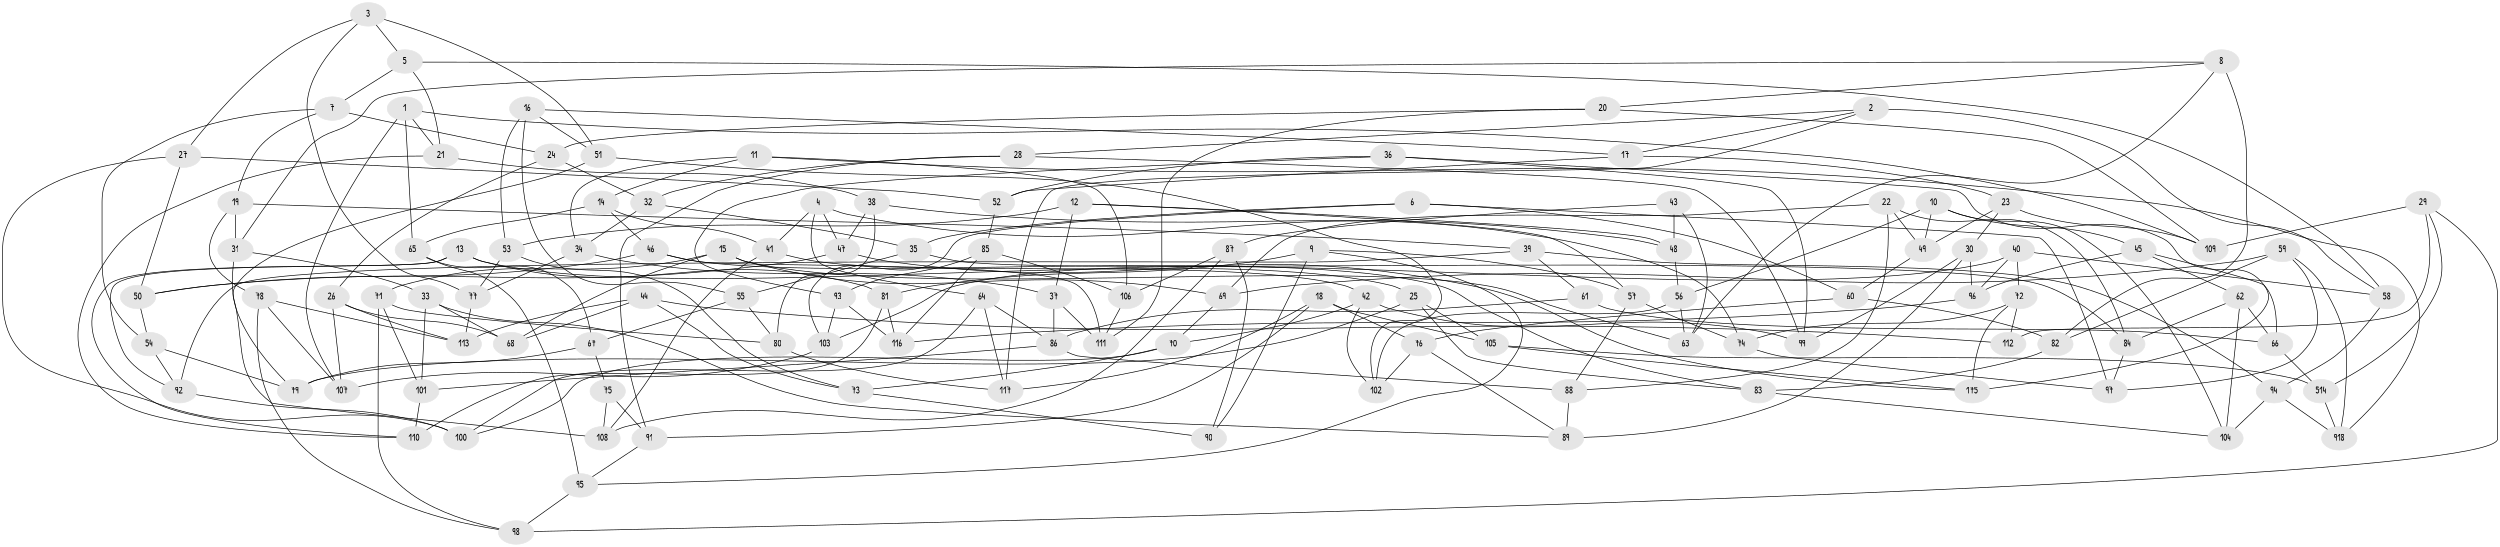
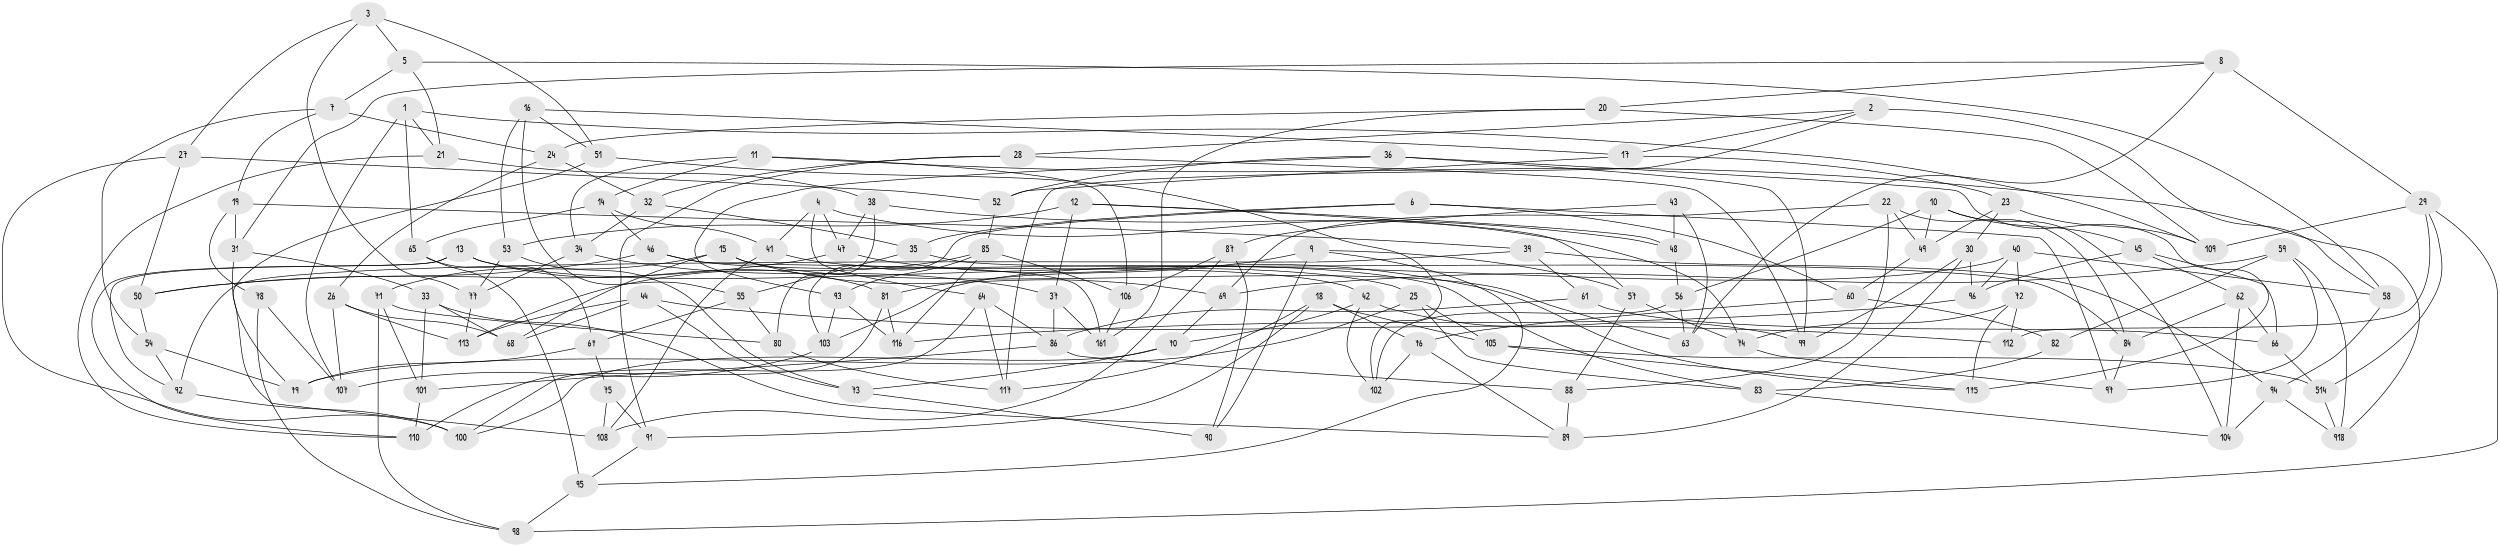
edge "8" -- "82": now "8" -- "29"
edge "78" -- "113": now "85" -- "113"
node "111": label "111" -> "161"
